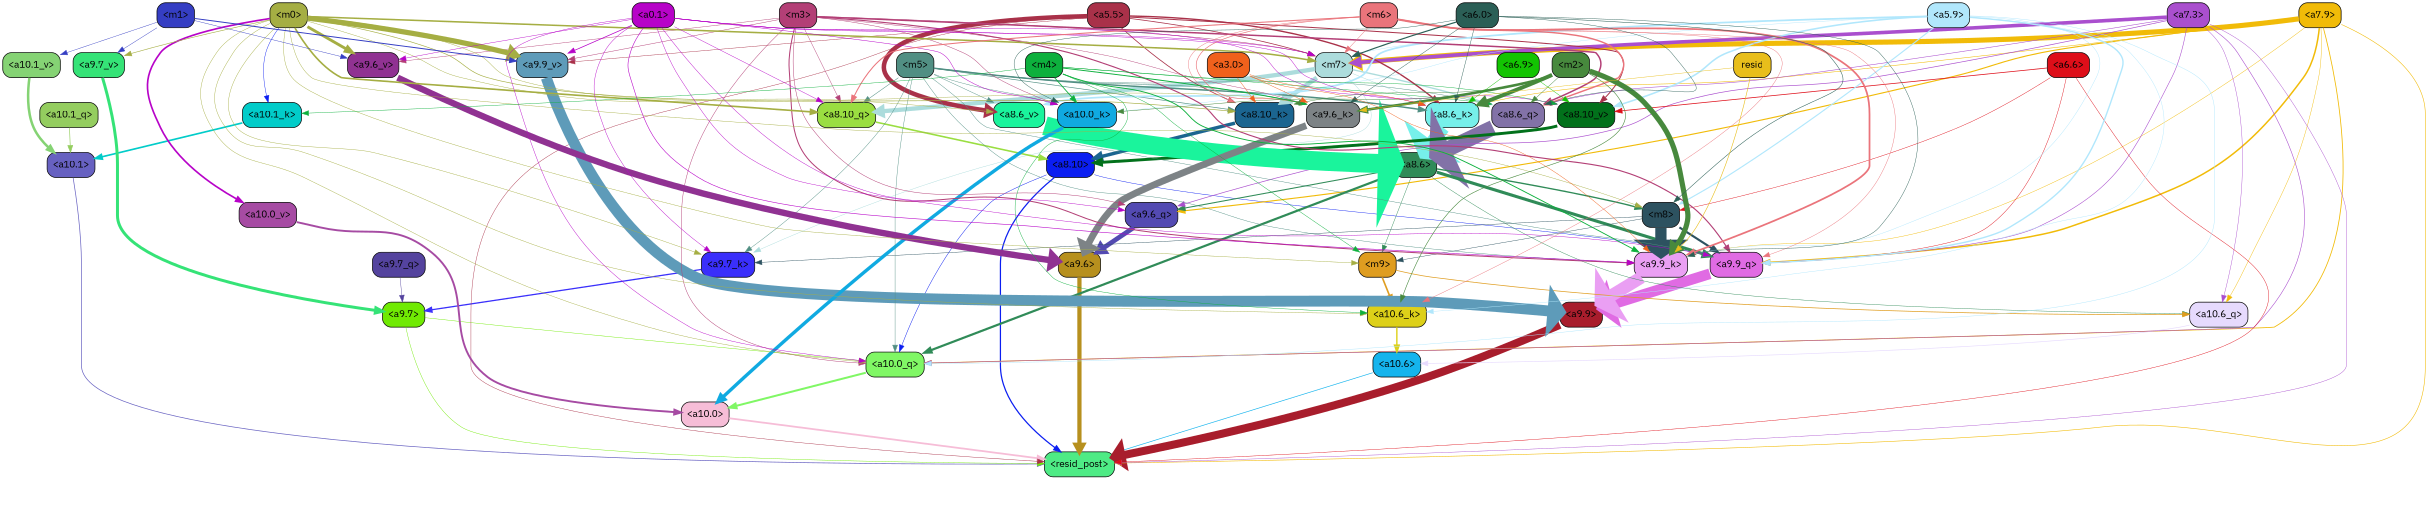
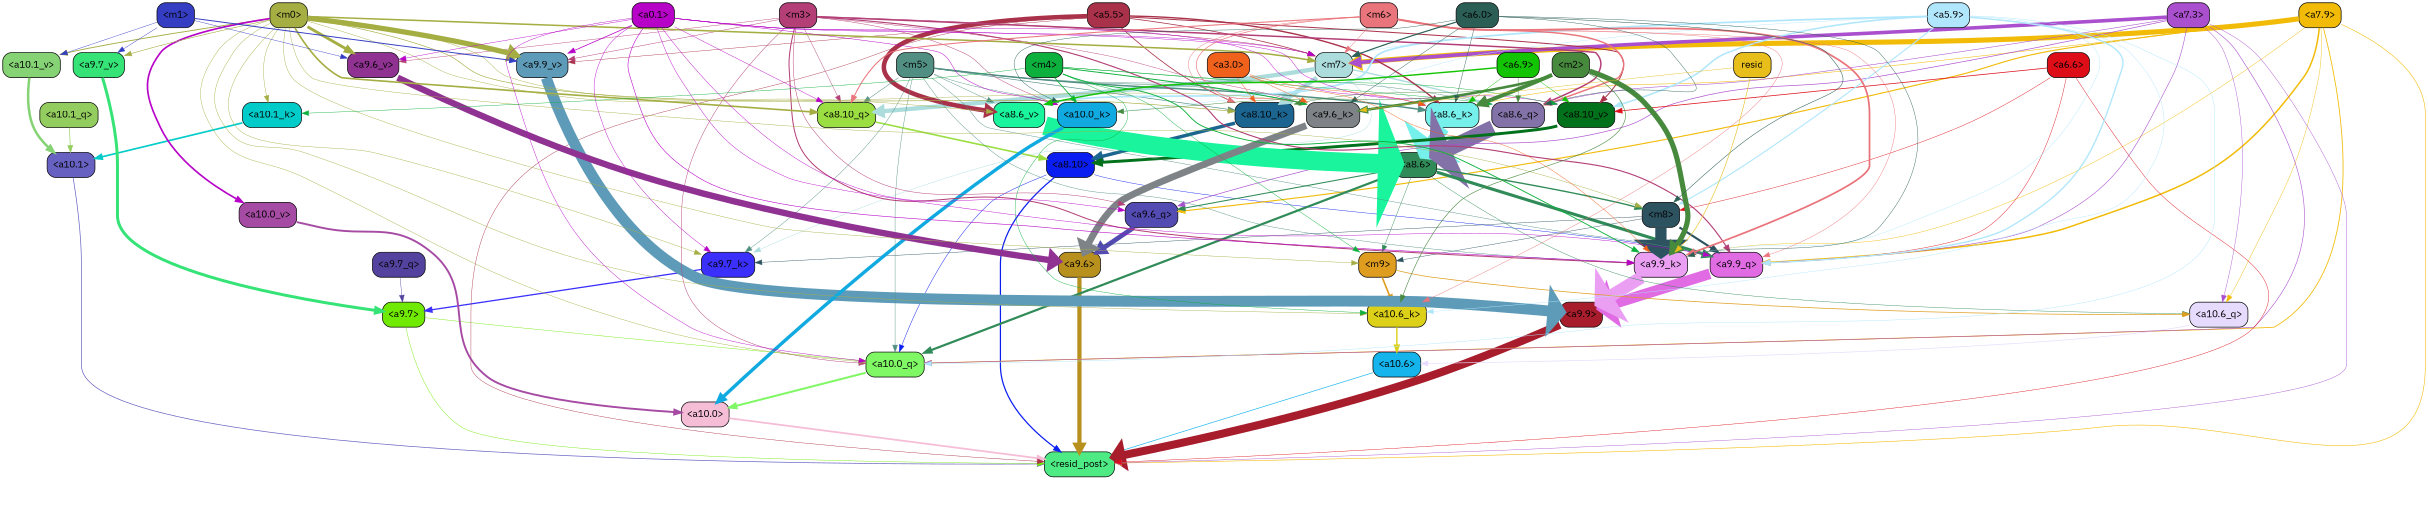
edge "<m0>" -> "<a10.1_v>": added
edge "<m0>" -> "<a10.1_k>": color #0b1ef1 -> #a5ae43
edge "<a6.9>" -> "<a8.6_v>": added
edge "<m2>" -> "<a8.6_q>": now "<a6.9>" -> "<a8.6_q>"
